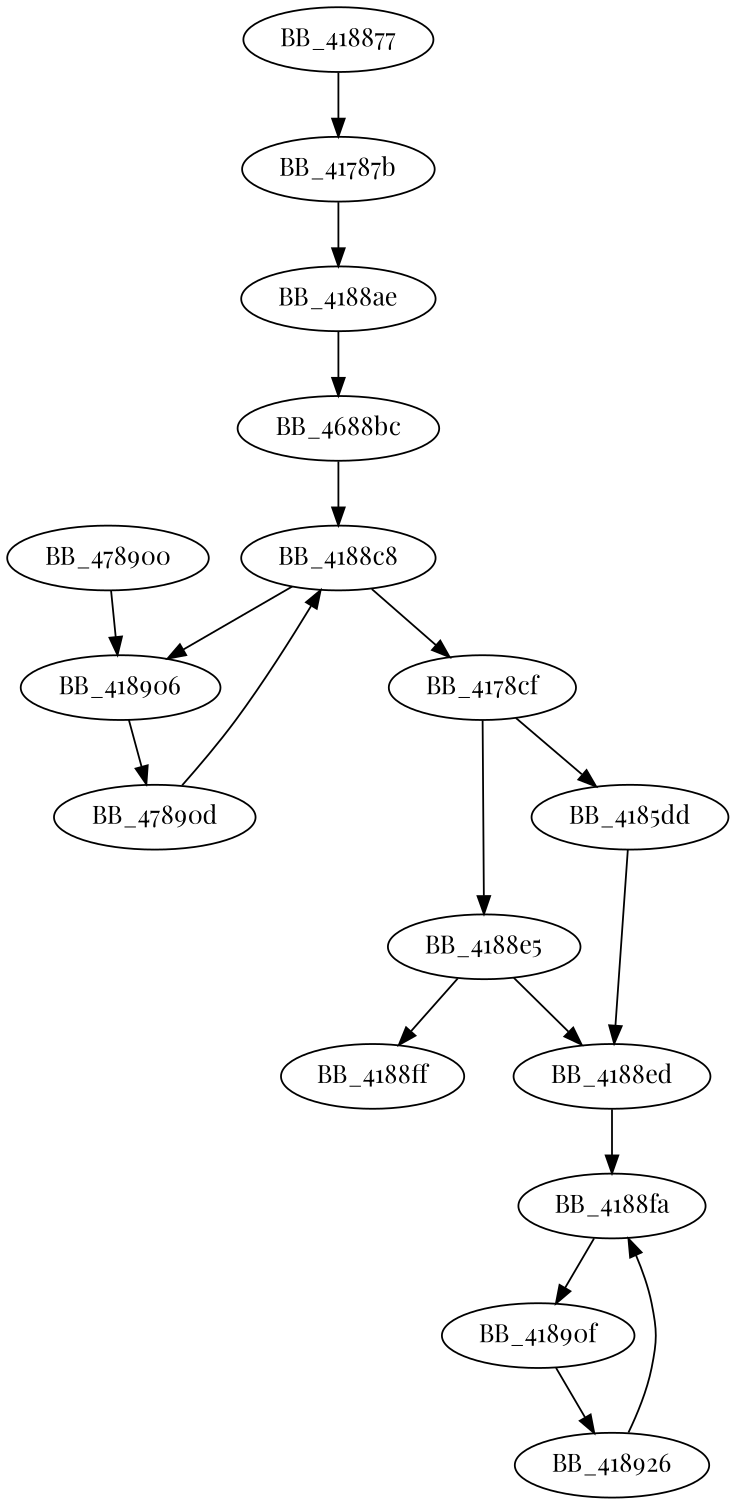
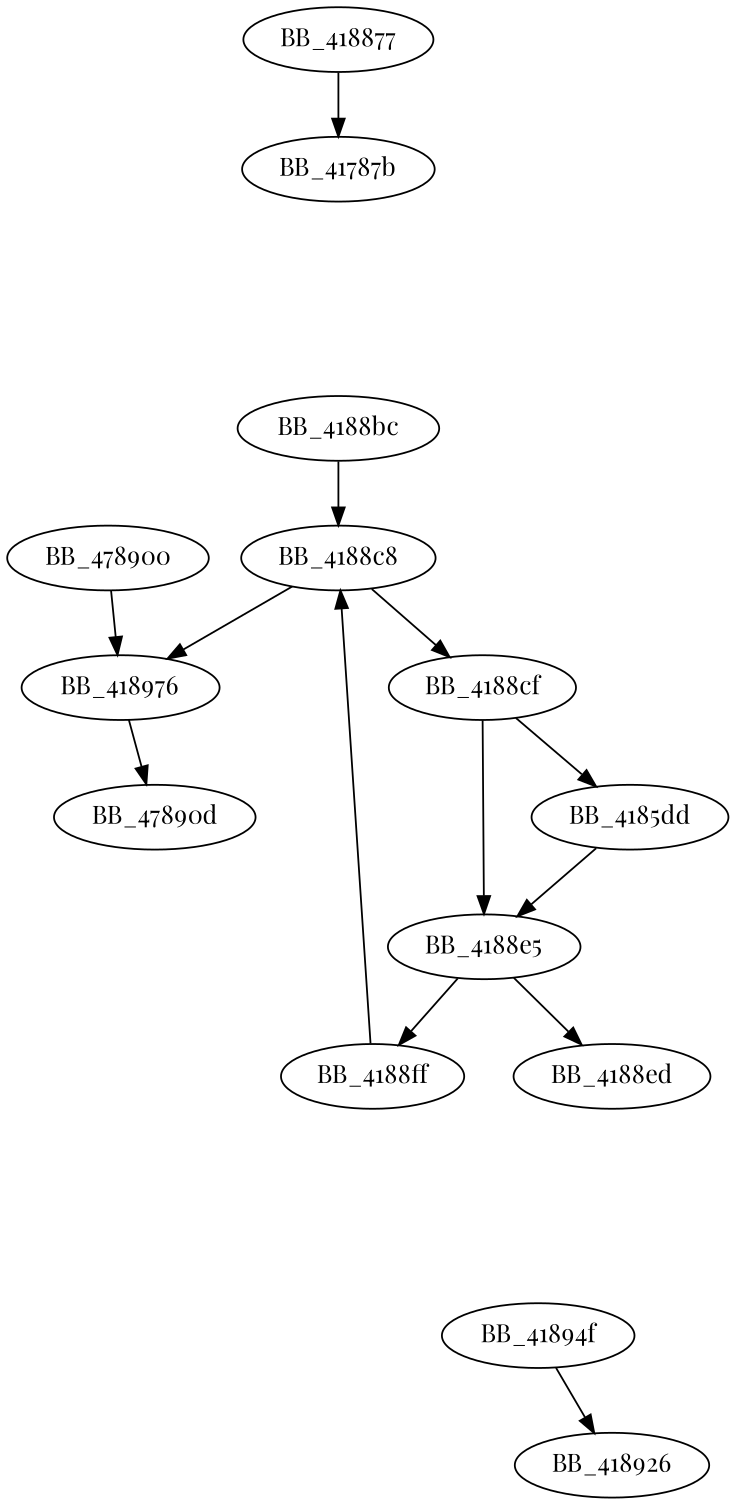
node "BB_4188ae": removed
node "BB_4688bc": label "BB_4688bc" -> "BB_4188bc"
node "BB_418906": label "BB_418906" -> "BB_418976"
node "BB_4178cf": label "BB_4178cf" -> "BB_4188cf"
edge "BB_47890d" -> "BB_4188c8": now "BB_4188ff" -> "BB_4188c8"
edge "BB_4185dd" -> "BB_4188ed": now "BB_4185dd" -> "BB_4188e5"
node "BB_4188fa": removed
node "BB_41890f": label "BB_41890f" -> "BB_41894f"
